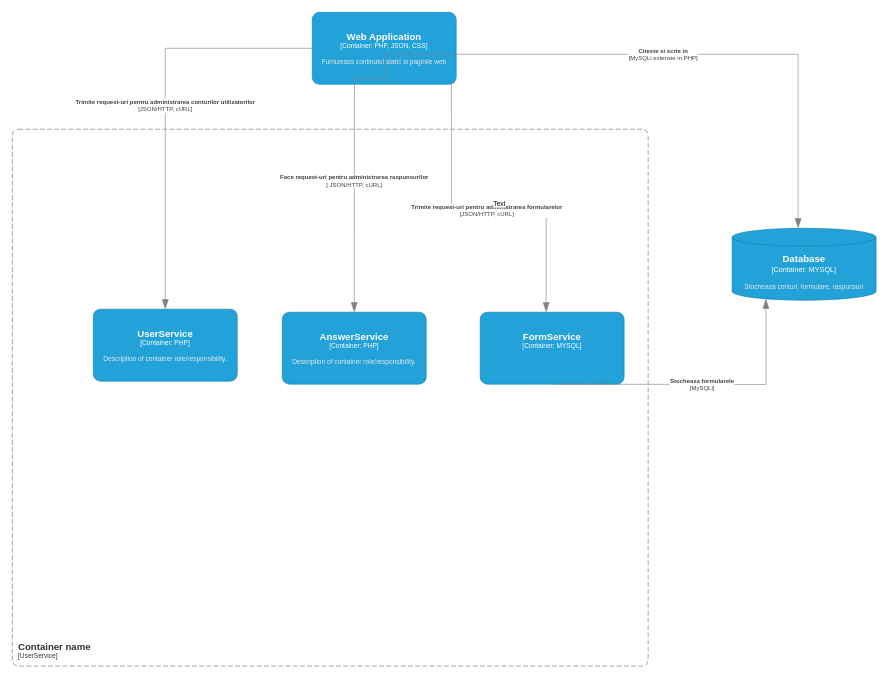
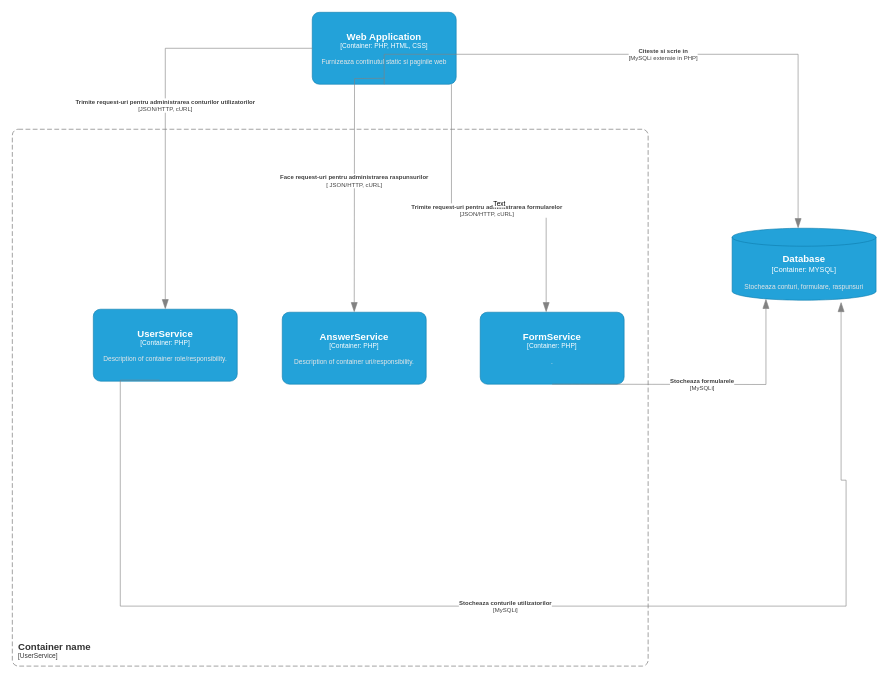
node "Web Application [Container: PHP, JSON, CSS] Furnizeaza continutul static si paginile web": label "Web Application [Container: PHP, JSON, CSS] Furnizeaza continutul static si paginile web" -> "Web Application [Container: PHP, HTML, CSS] Furnizeaza continutul static si paginile web"
node "AnswerService [Container: PHP] Description of container role/responsibility.": label "AnswerService [Container: PHP] Description of container role/responsibility." -> "AnswerService [Container: PHP] Description of container uri/responsibility."
node "FormService [Container: MYSQL] .": label "FormService [Container: MYSQL] ." -> "FormService [Container: PHP] ."
edge "UserService [Container: PHP] Description of container role/responsibility." -> "Database [Container: MYSQL] Stocheaza conturi, formulare, raspunsuri": added, label "Stocheaza conturile utilizatorilor [MySQLi]"
